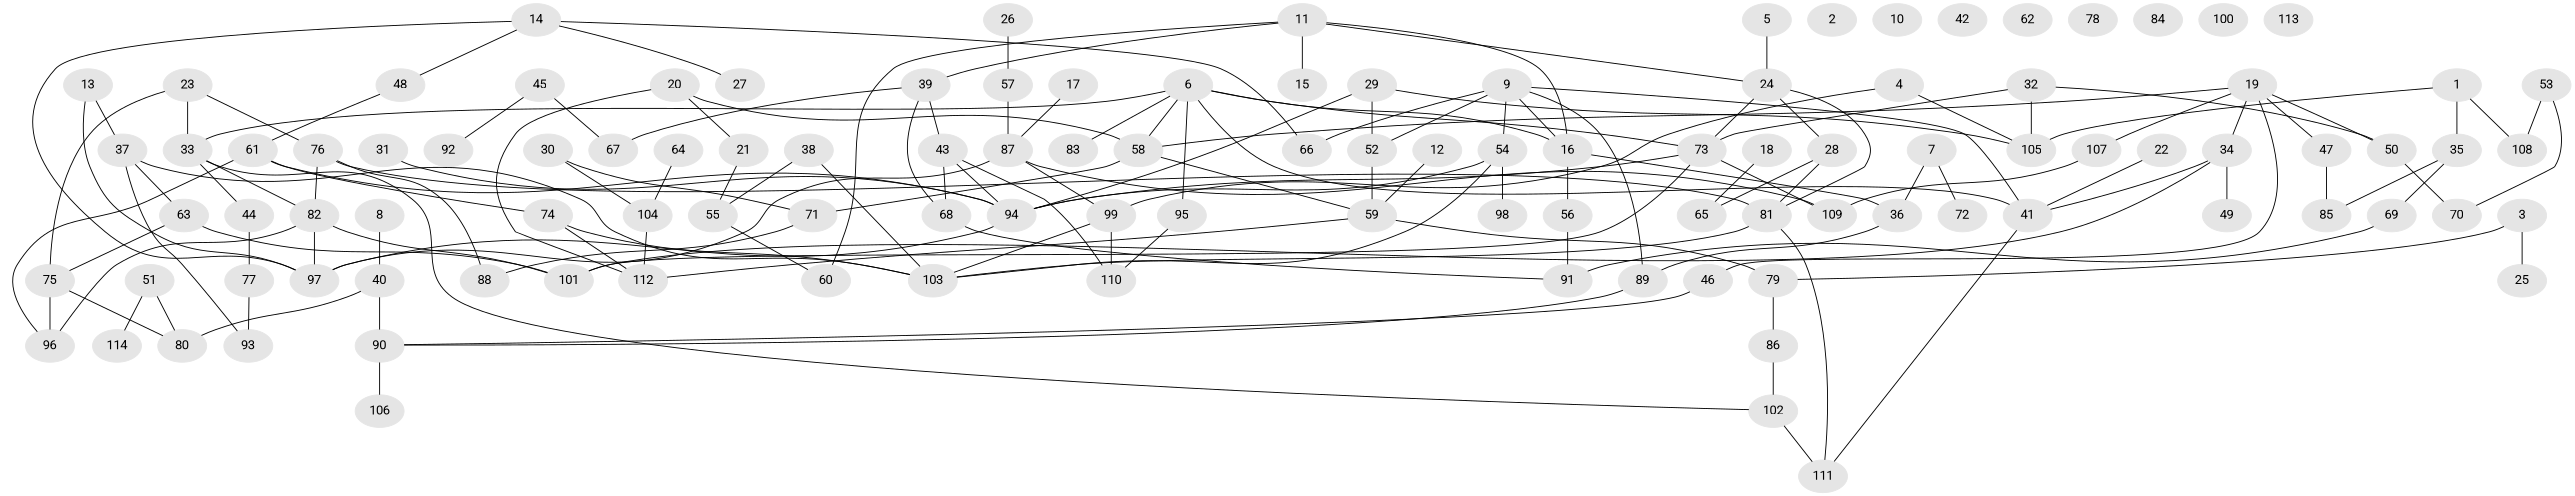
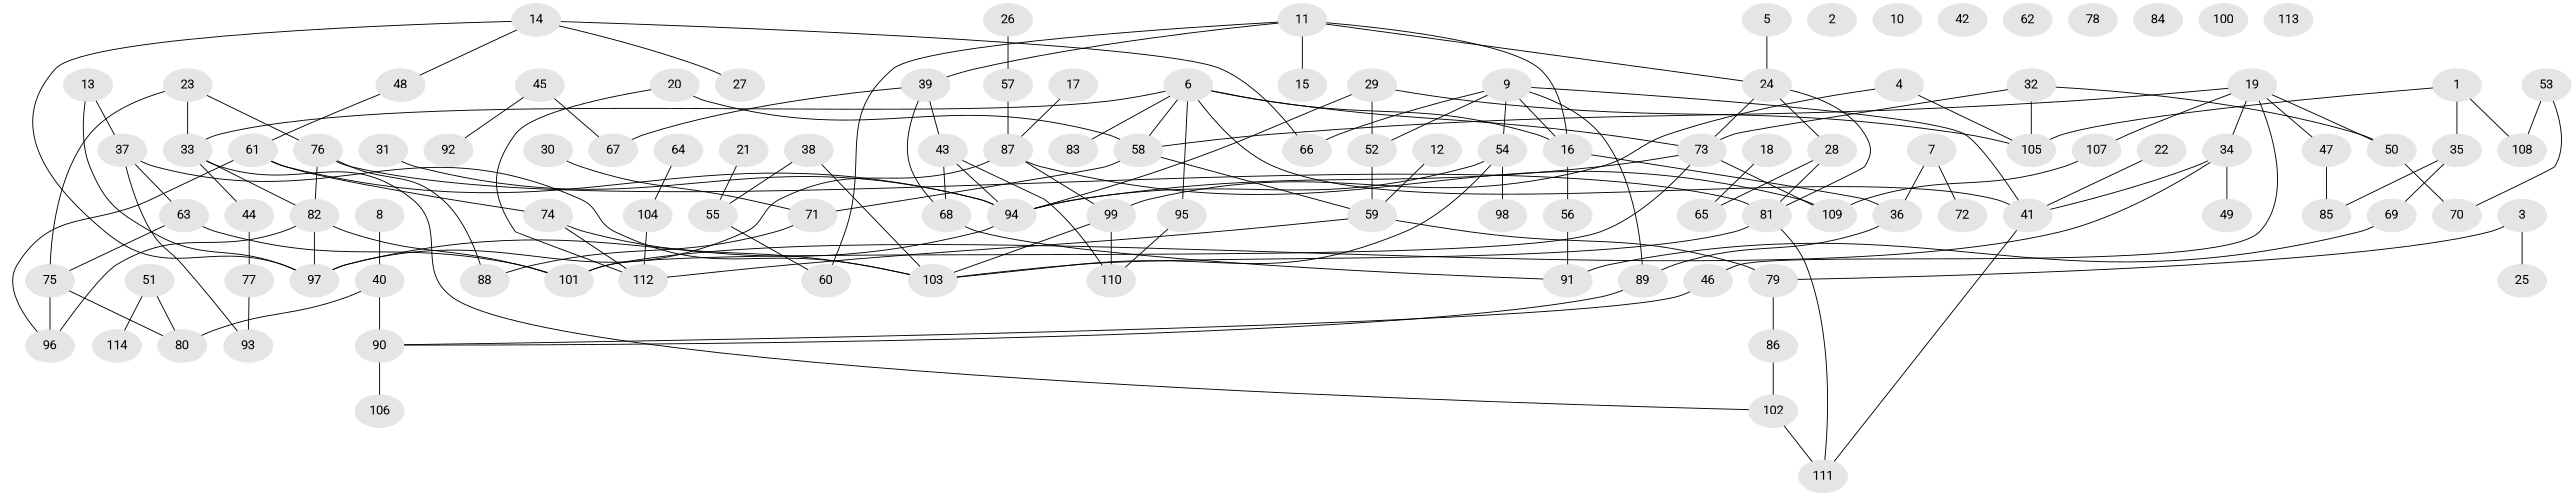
edge "20" -- "21": removed
edge "30" -- "104": removed
